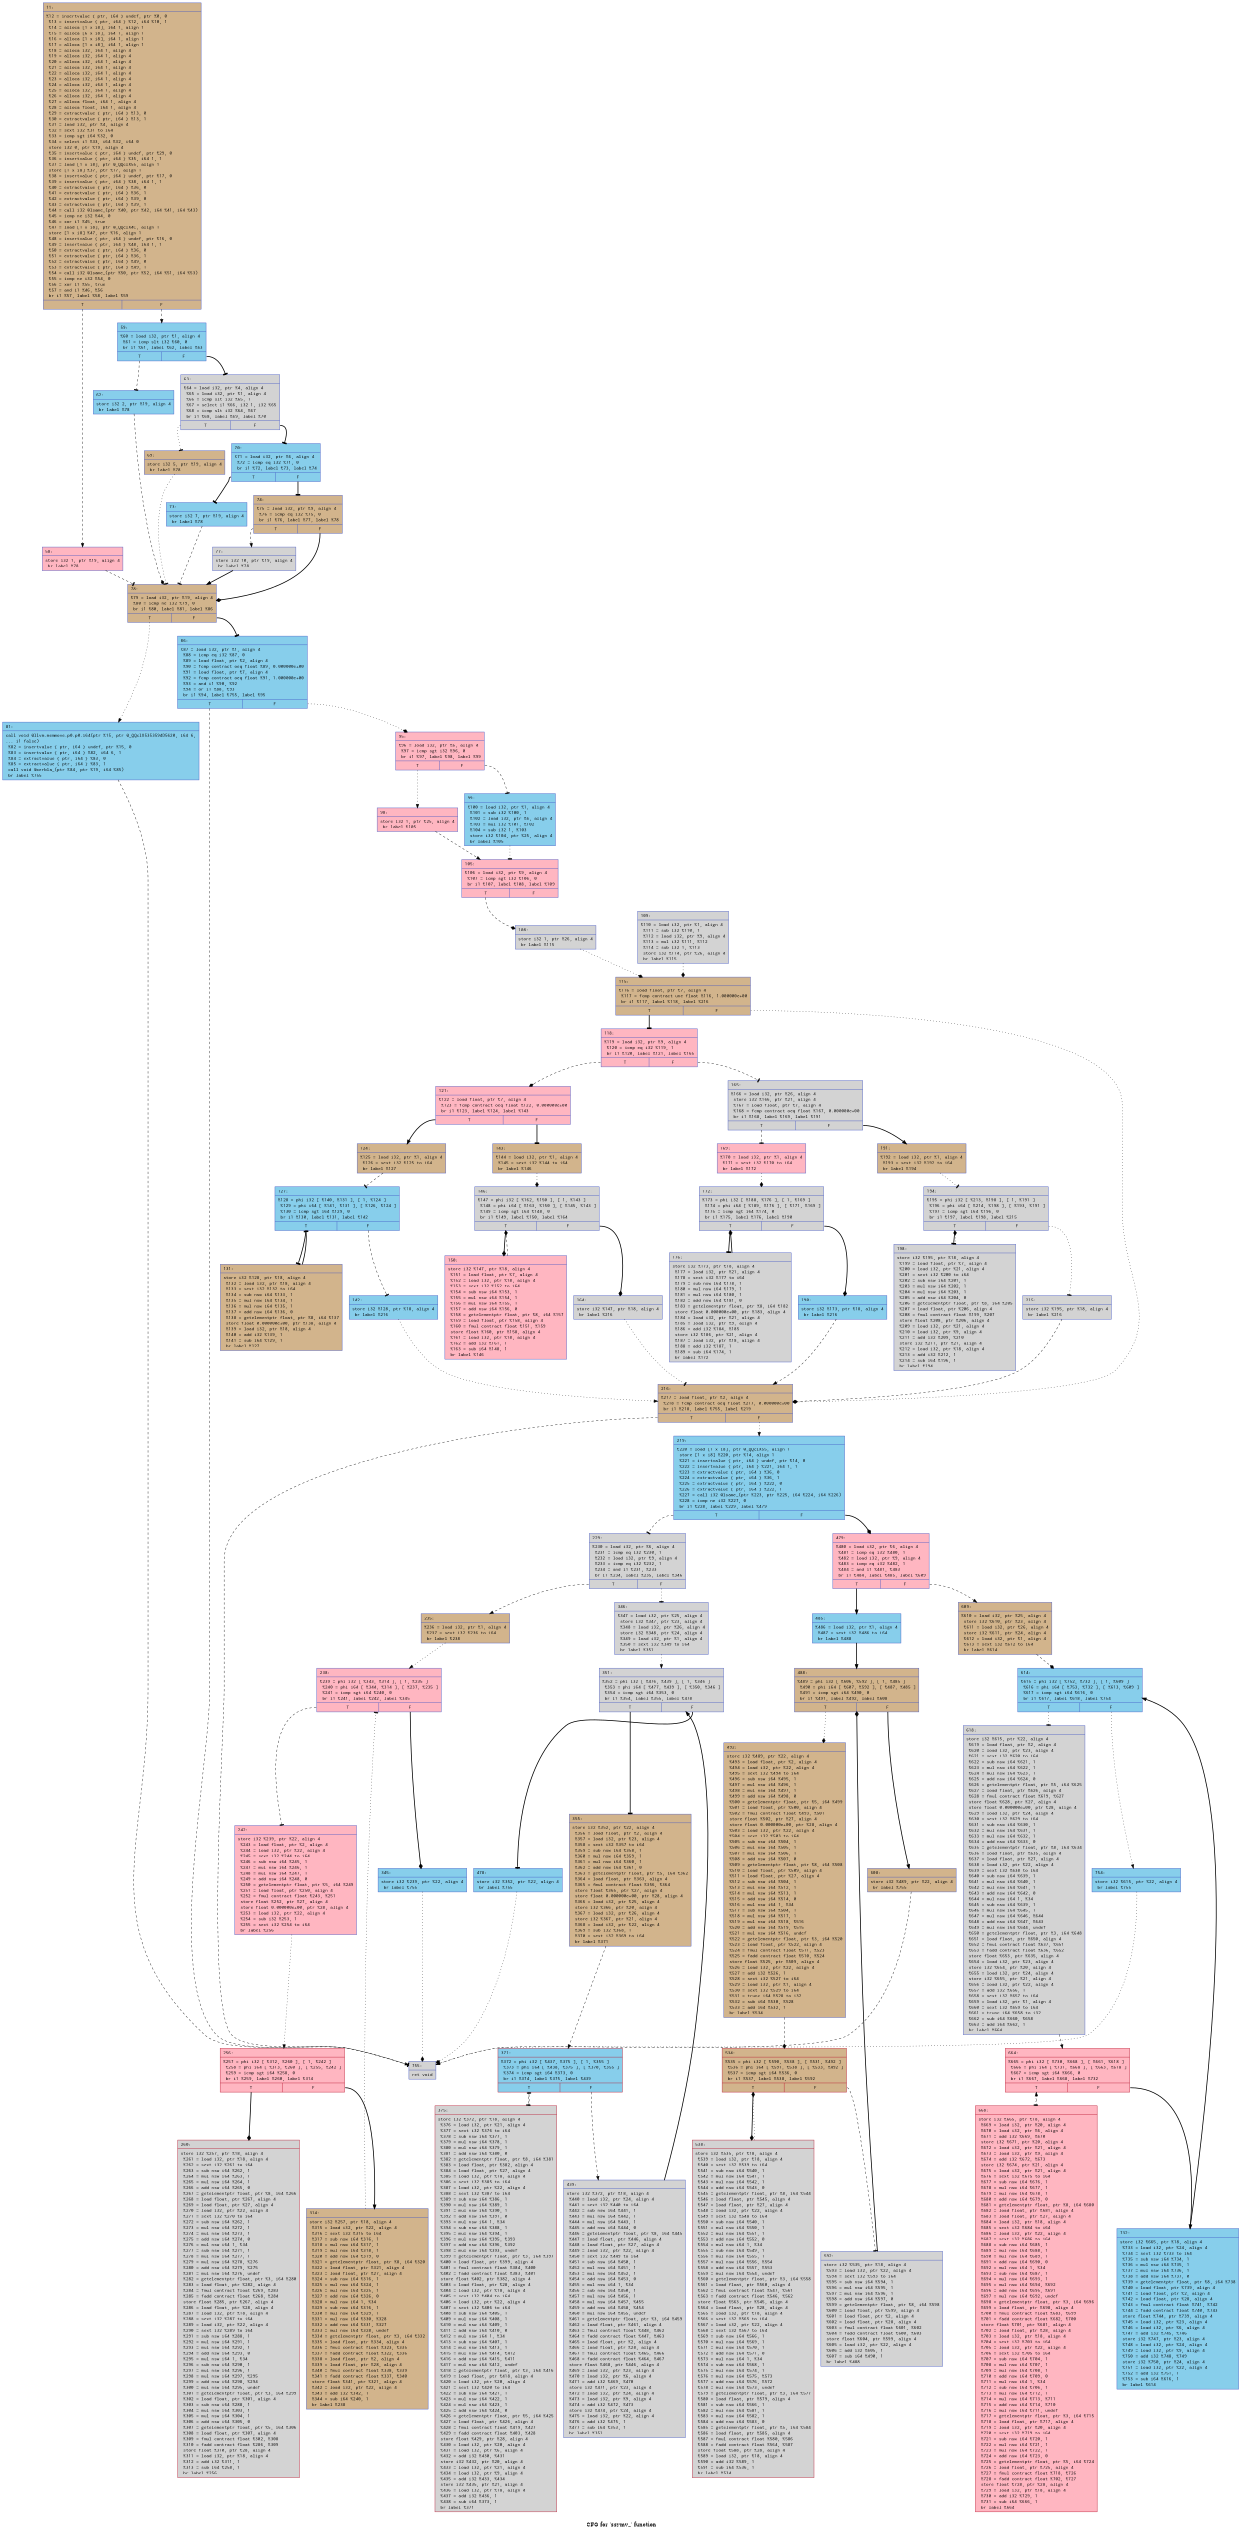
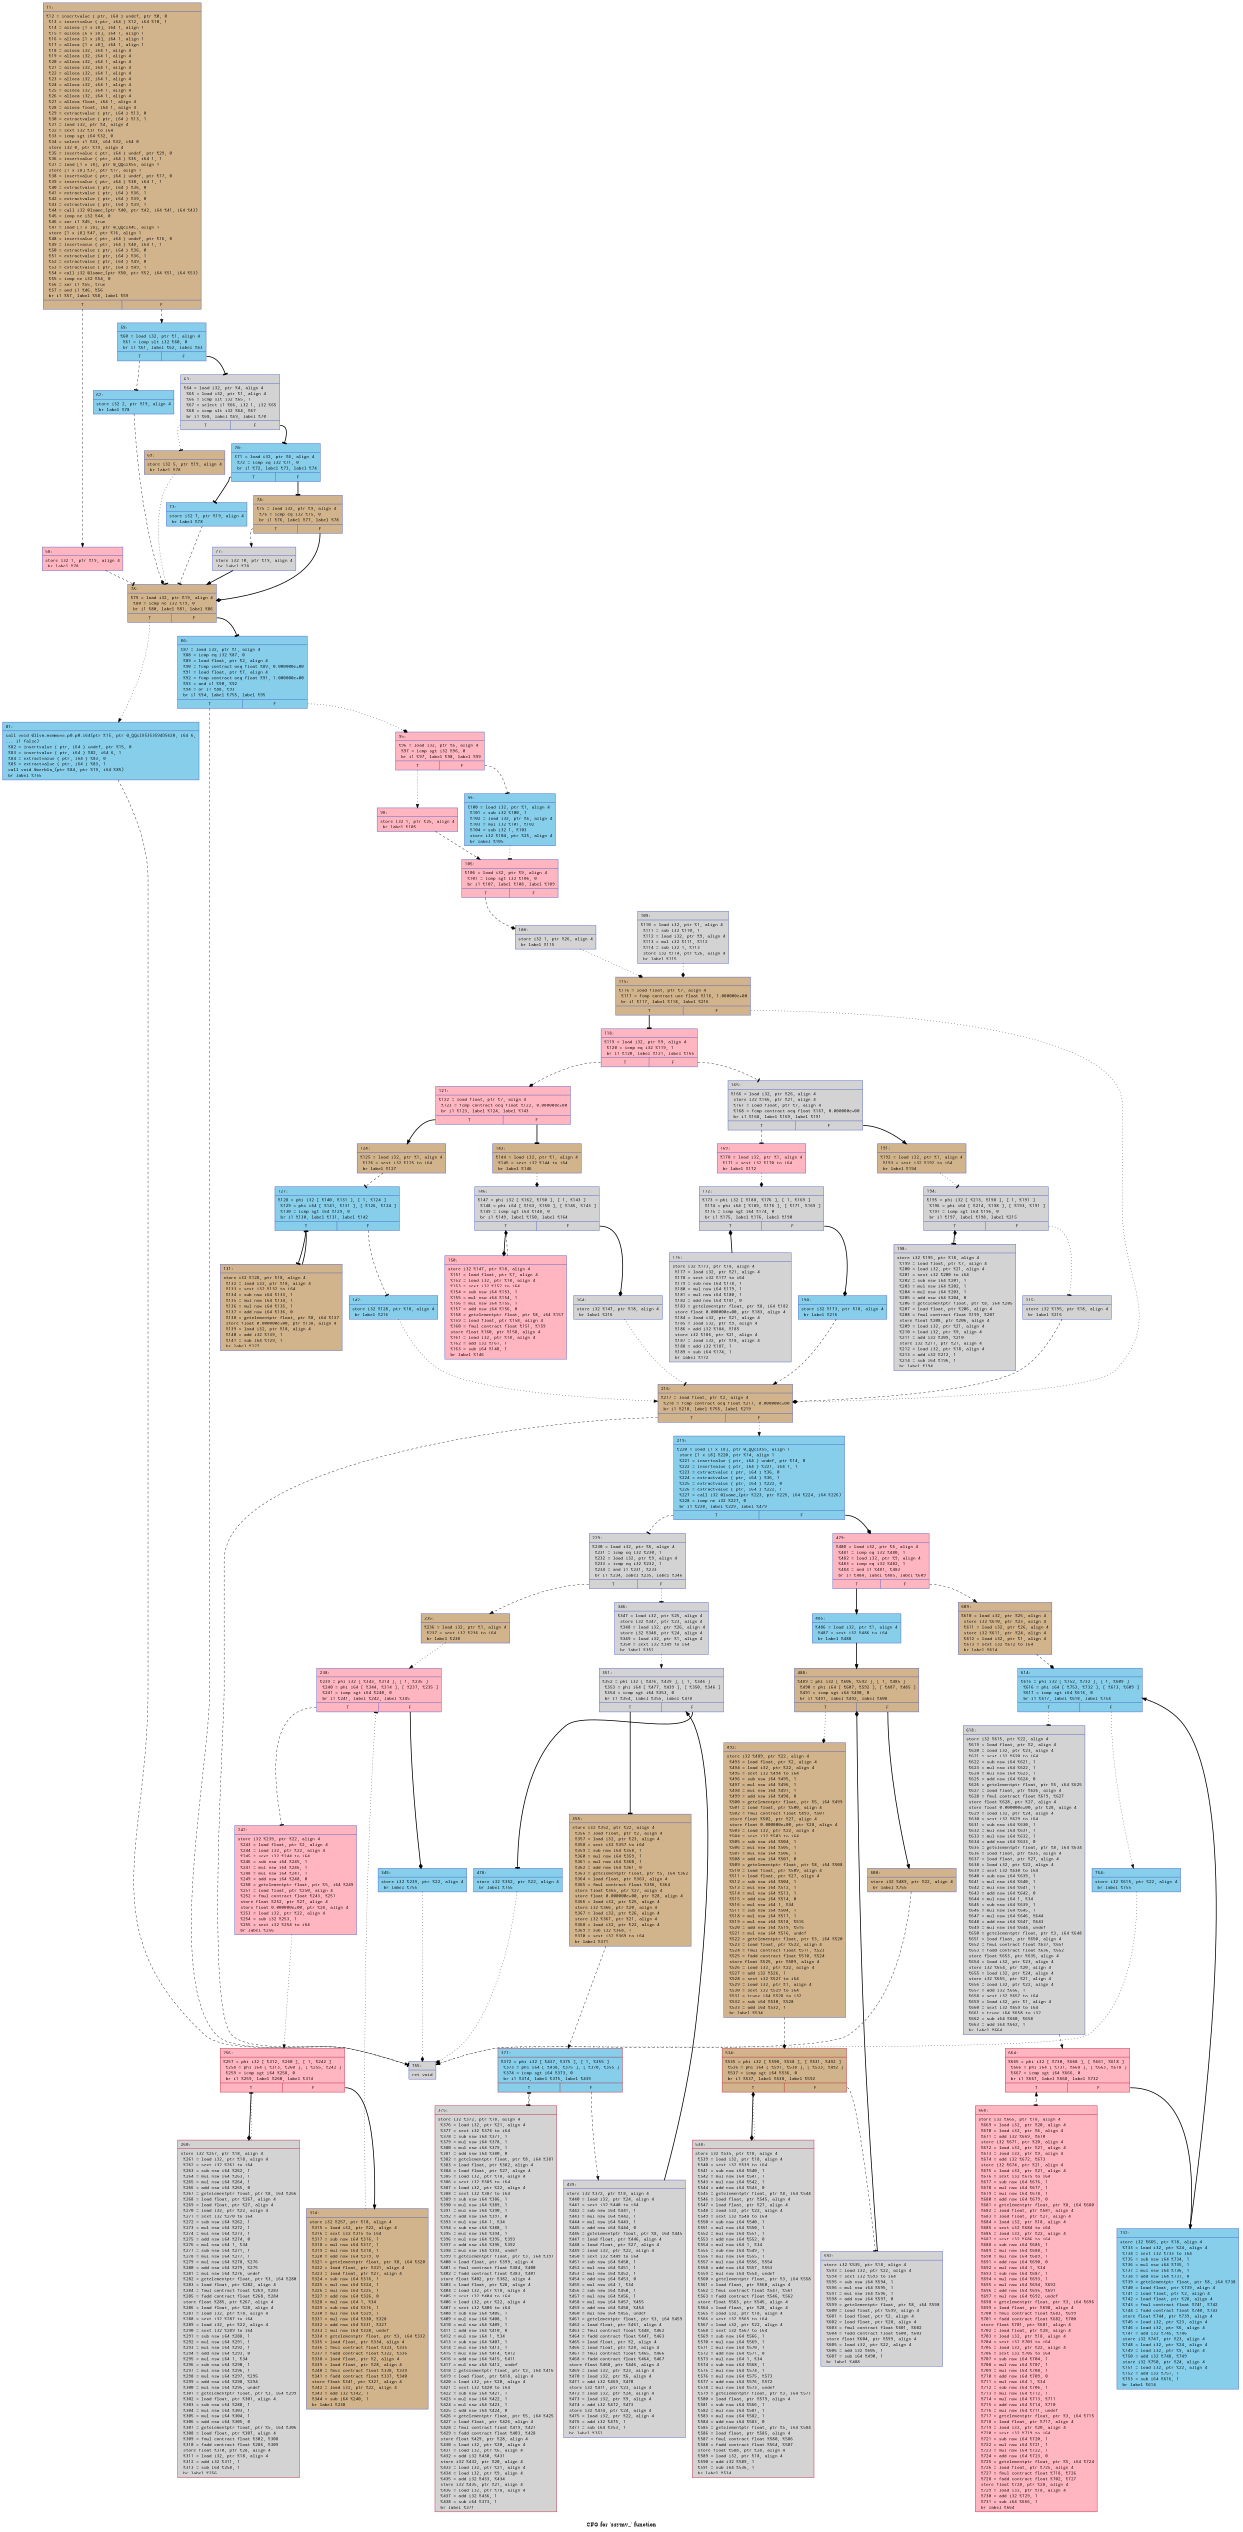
edge "172:" -> "176:": removed
edge "260:" -> "256:": added
